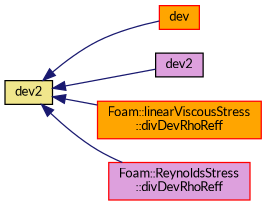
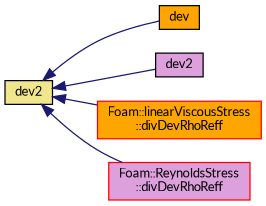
node "dev": color red -> black
